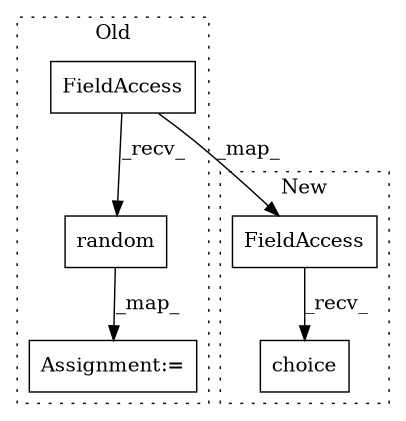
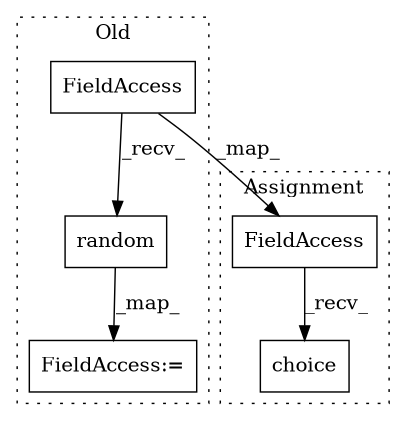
cluster "New": label "New" -> "Assignment"
node "Assignment:=": label "Assignment:=" -> "FieldAccess:="
